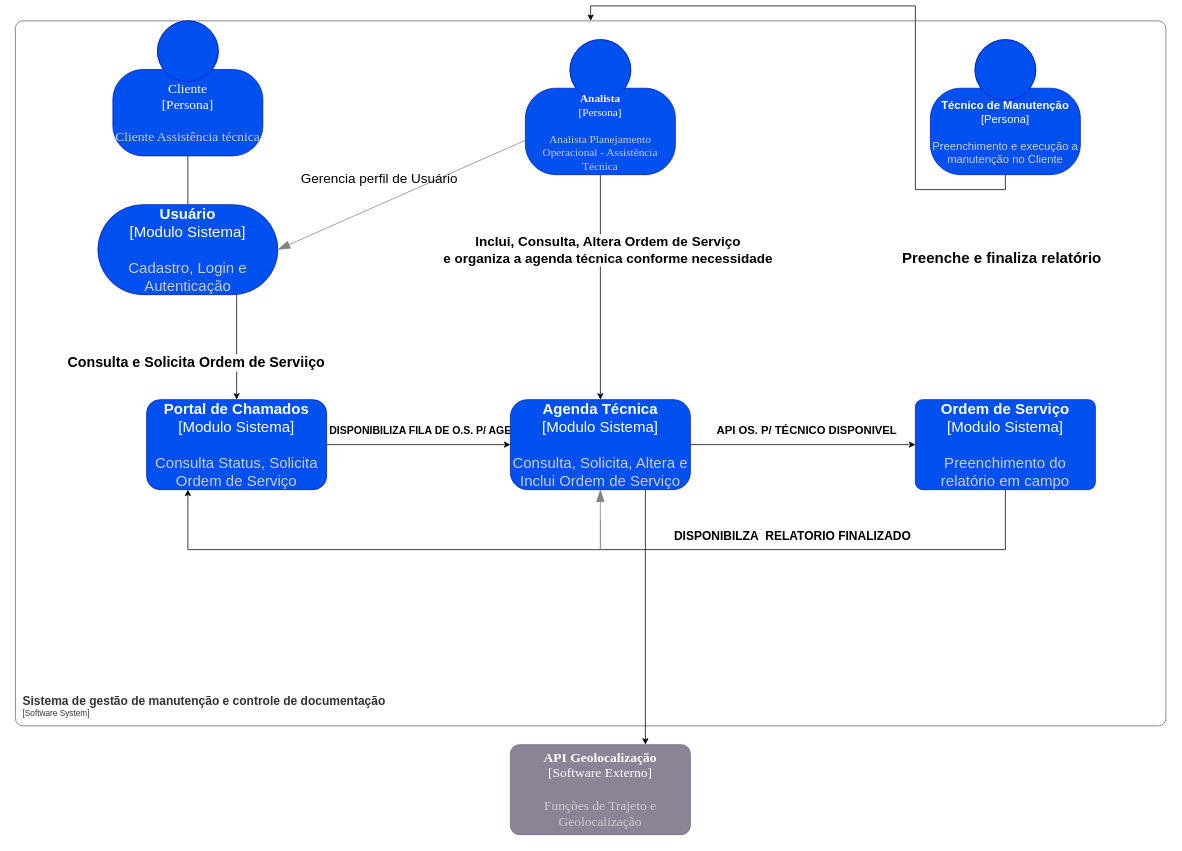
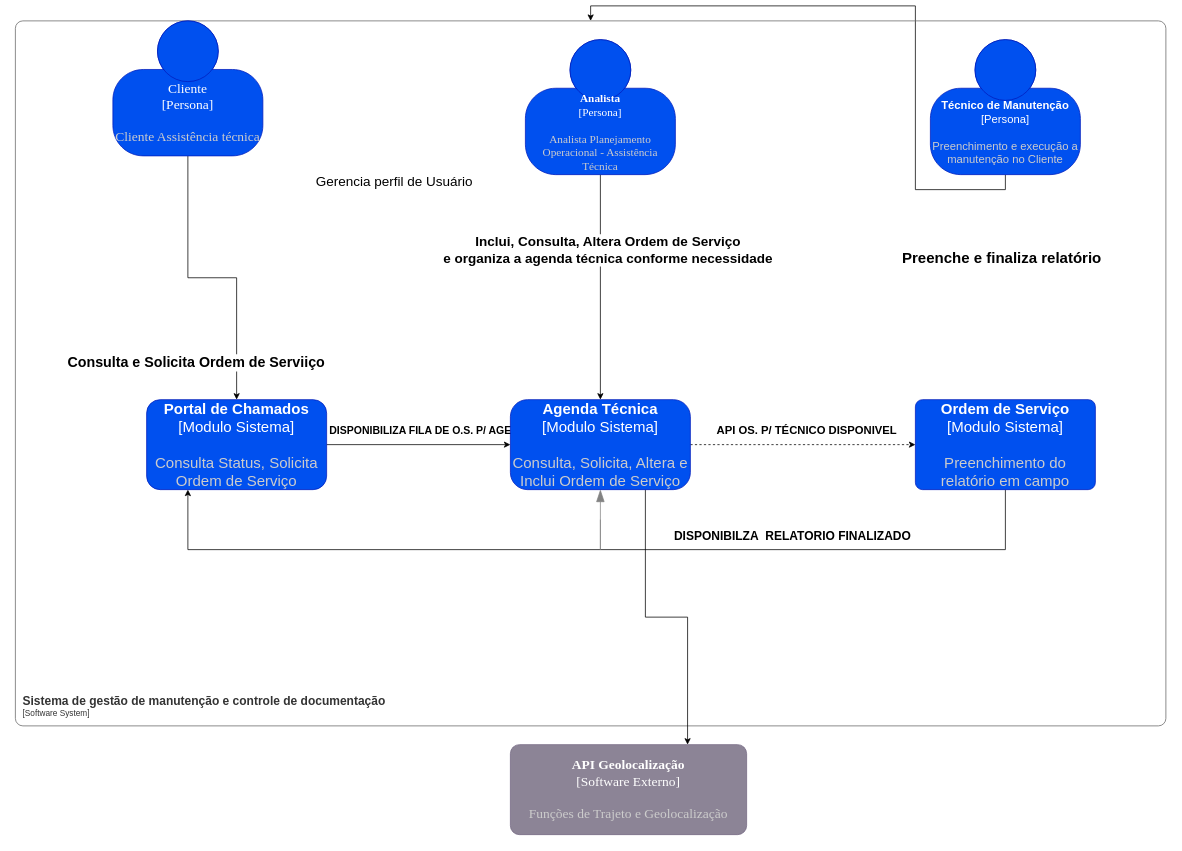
node "Gerencia perfil de Usuário": moved (379, 178) -> (394, 182)
edge "Analista [Persona] Analista Planejamento Operacional - Assistência Técnica" -> "Usuário [Modulo Sistema] Cadastro, Login e Autenticação": removed
node "Usuário [Modulo Sistema] Cadastro, Login e Autenticação": removed
edge "Agenda Técnica [Modulo Sistema] Consulta, Solicita, Altera e Inclui Ordem de Serviço" -> "Ordem de Serviço [Modulo Sistema] Preenchimento do relatório em campo": style solid -> dashed
node "API Geolocalização [Software Externo] Funções de Trajeto e Geolocalização": size 180x90 -> 236x90
